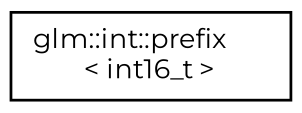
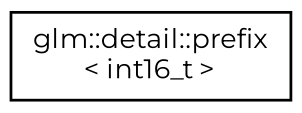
node "glm::int::prefix < int16_t >": label "glm::int::prefix < int16_t >" -> "glm::detail::prefix < int16_t >"
